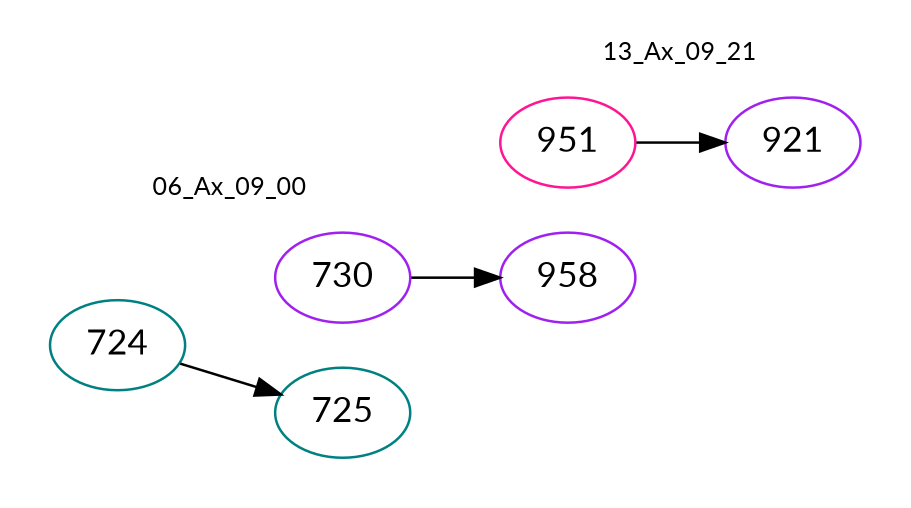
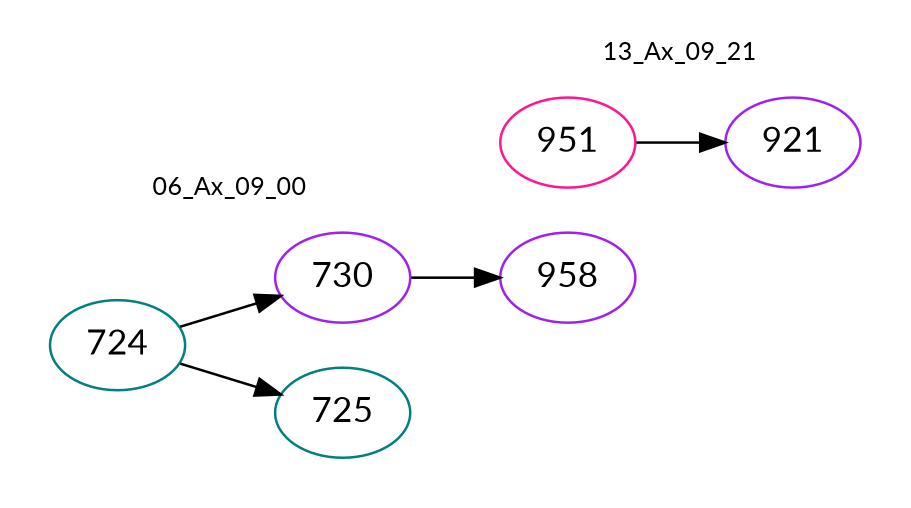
edge "724" -> "730": added
